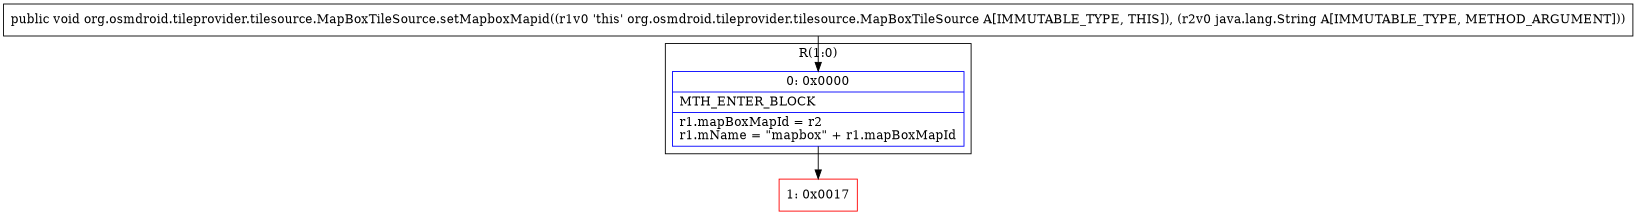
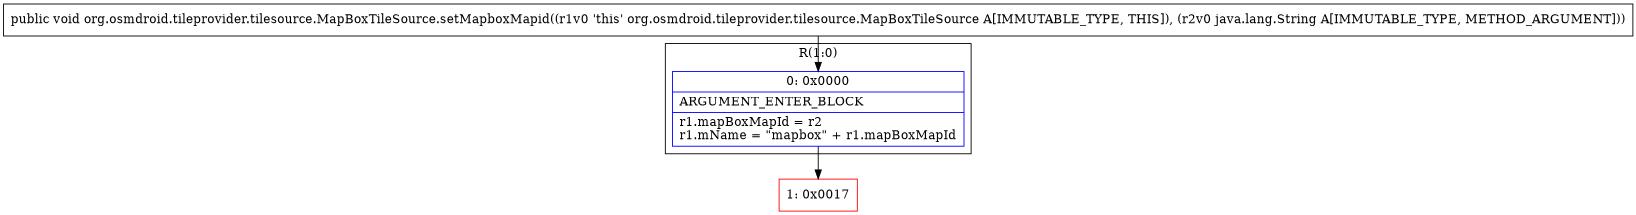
node "0: 0x0000": text "MTH_ENTER_BLOCK" -> "ARGUMENT_ENTER_BLOCK"
